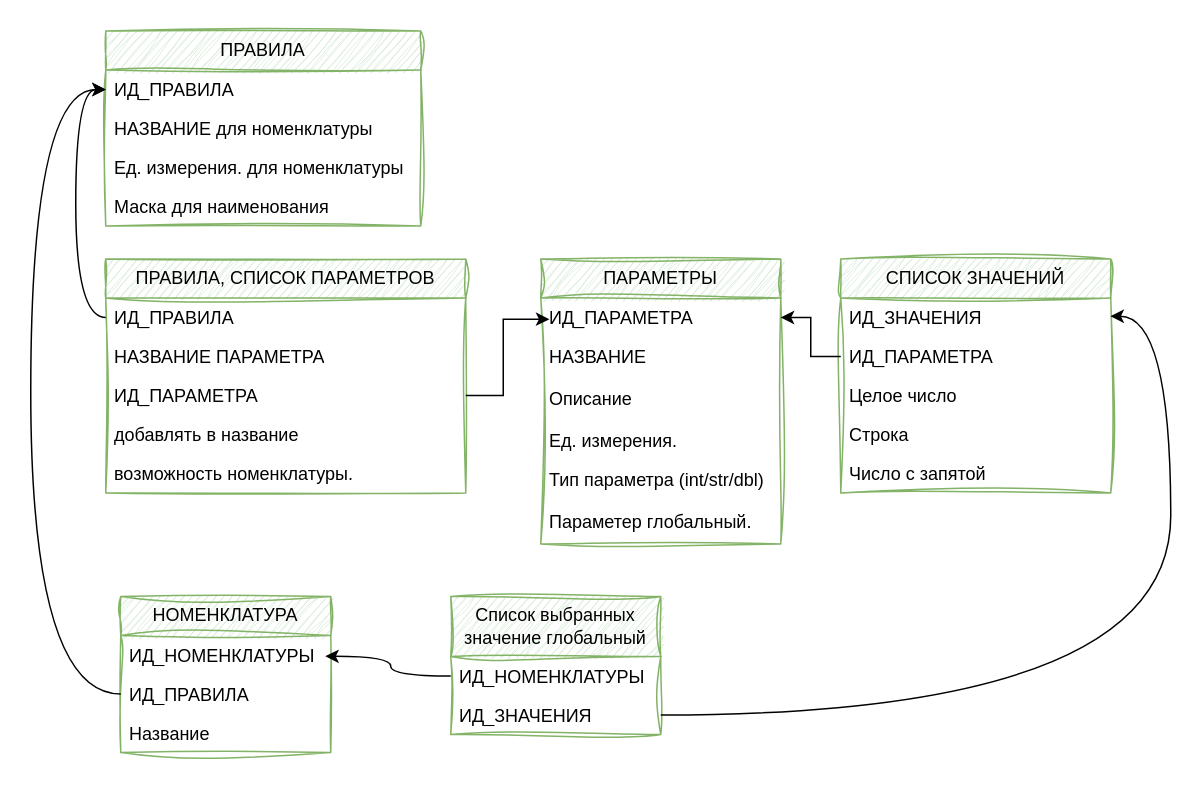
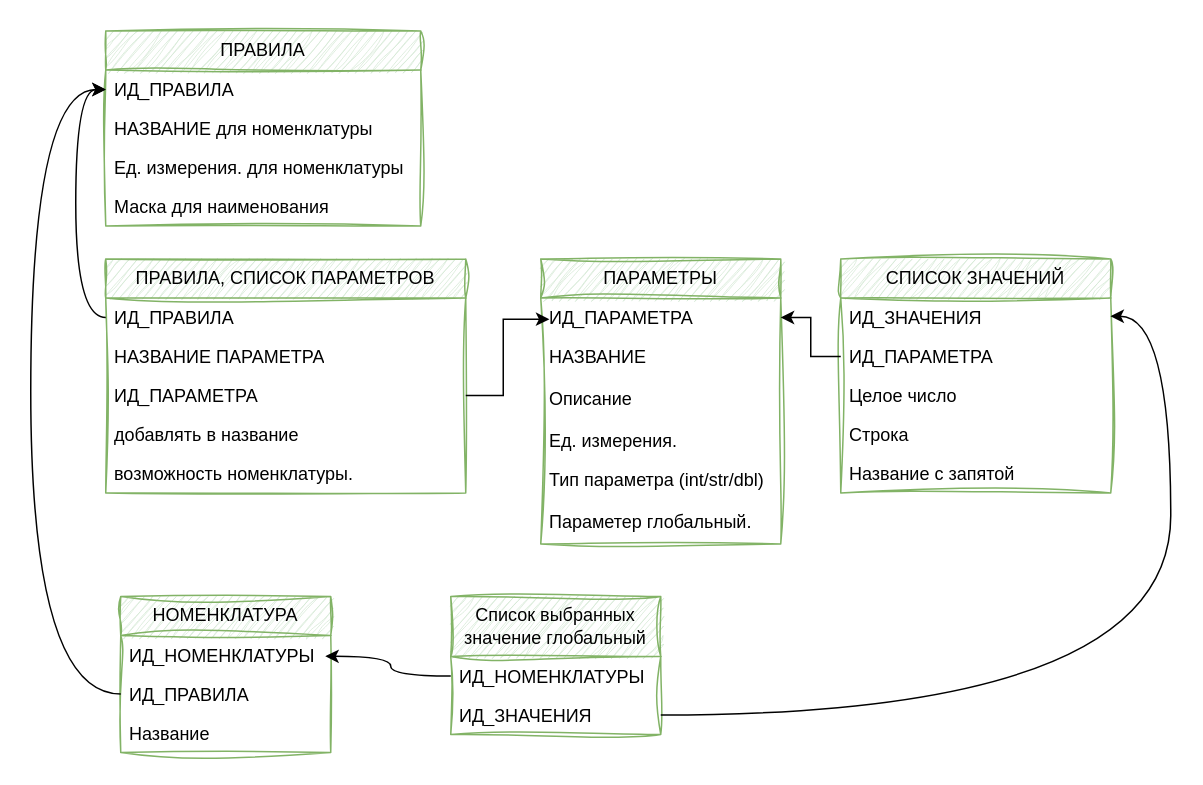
node "Число с запятой": label "Число с запятой" -> "Название с запятой"
